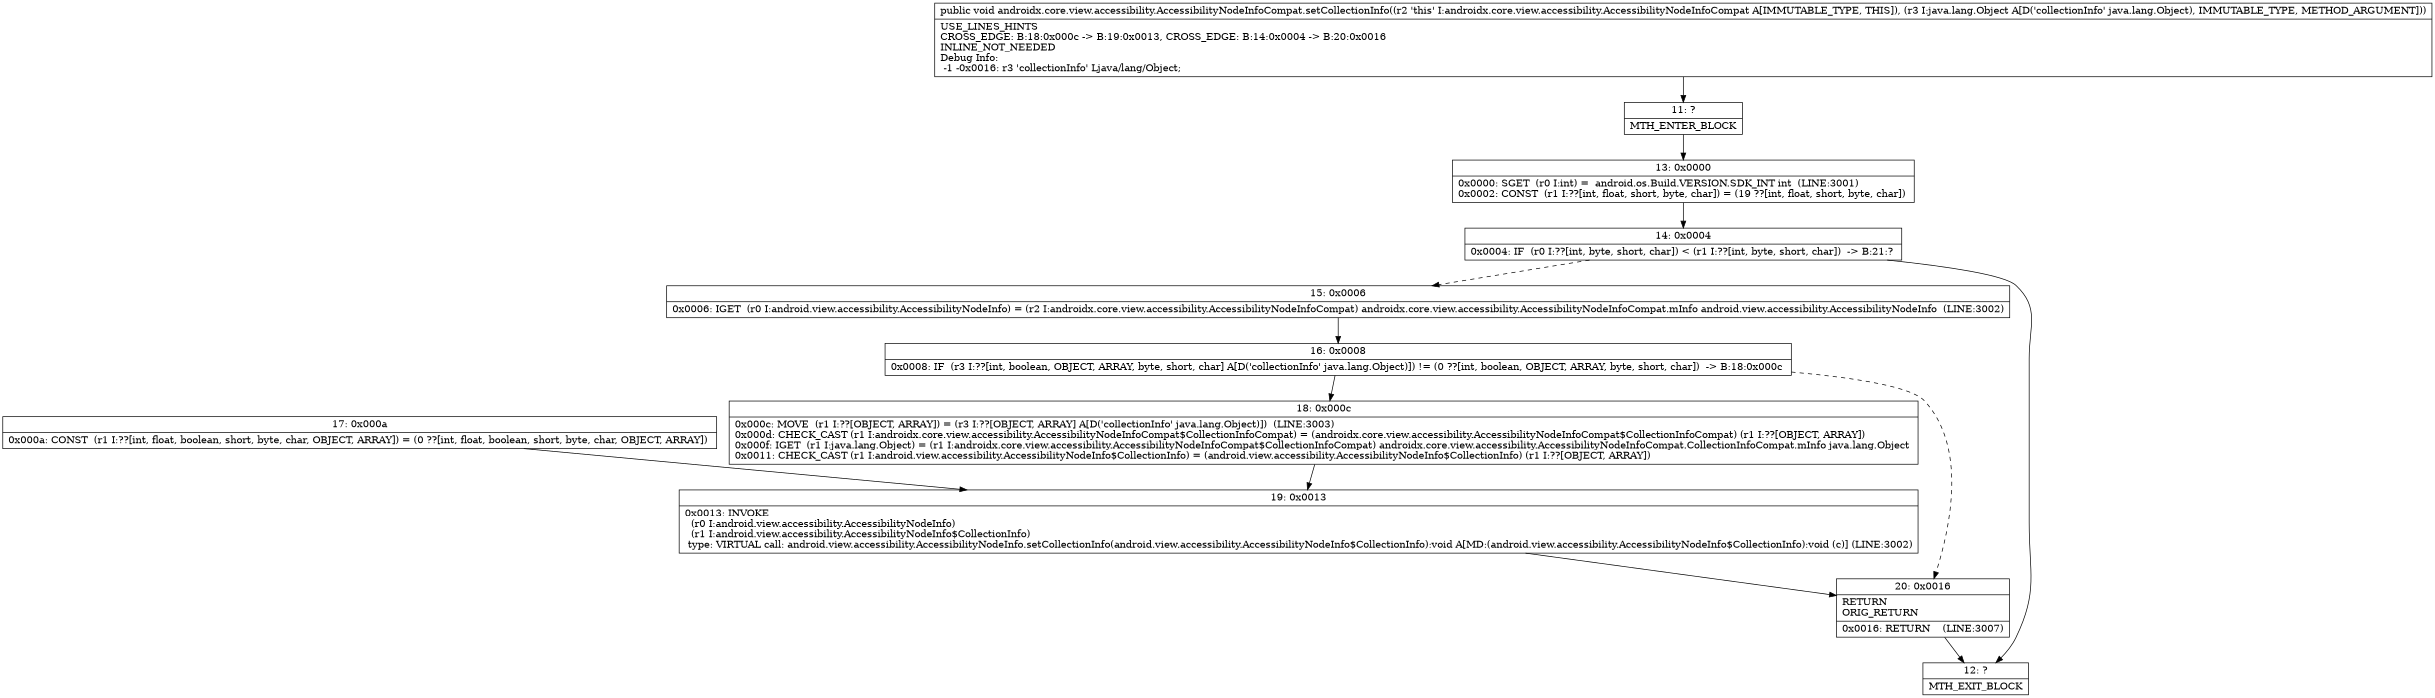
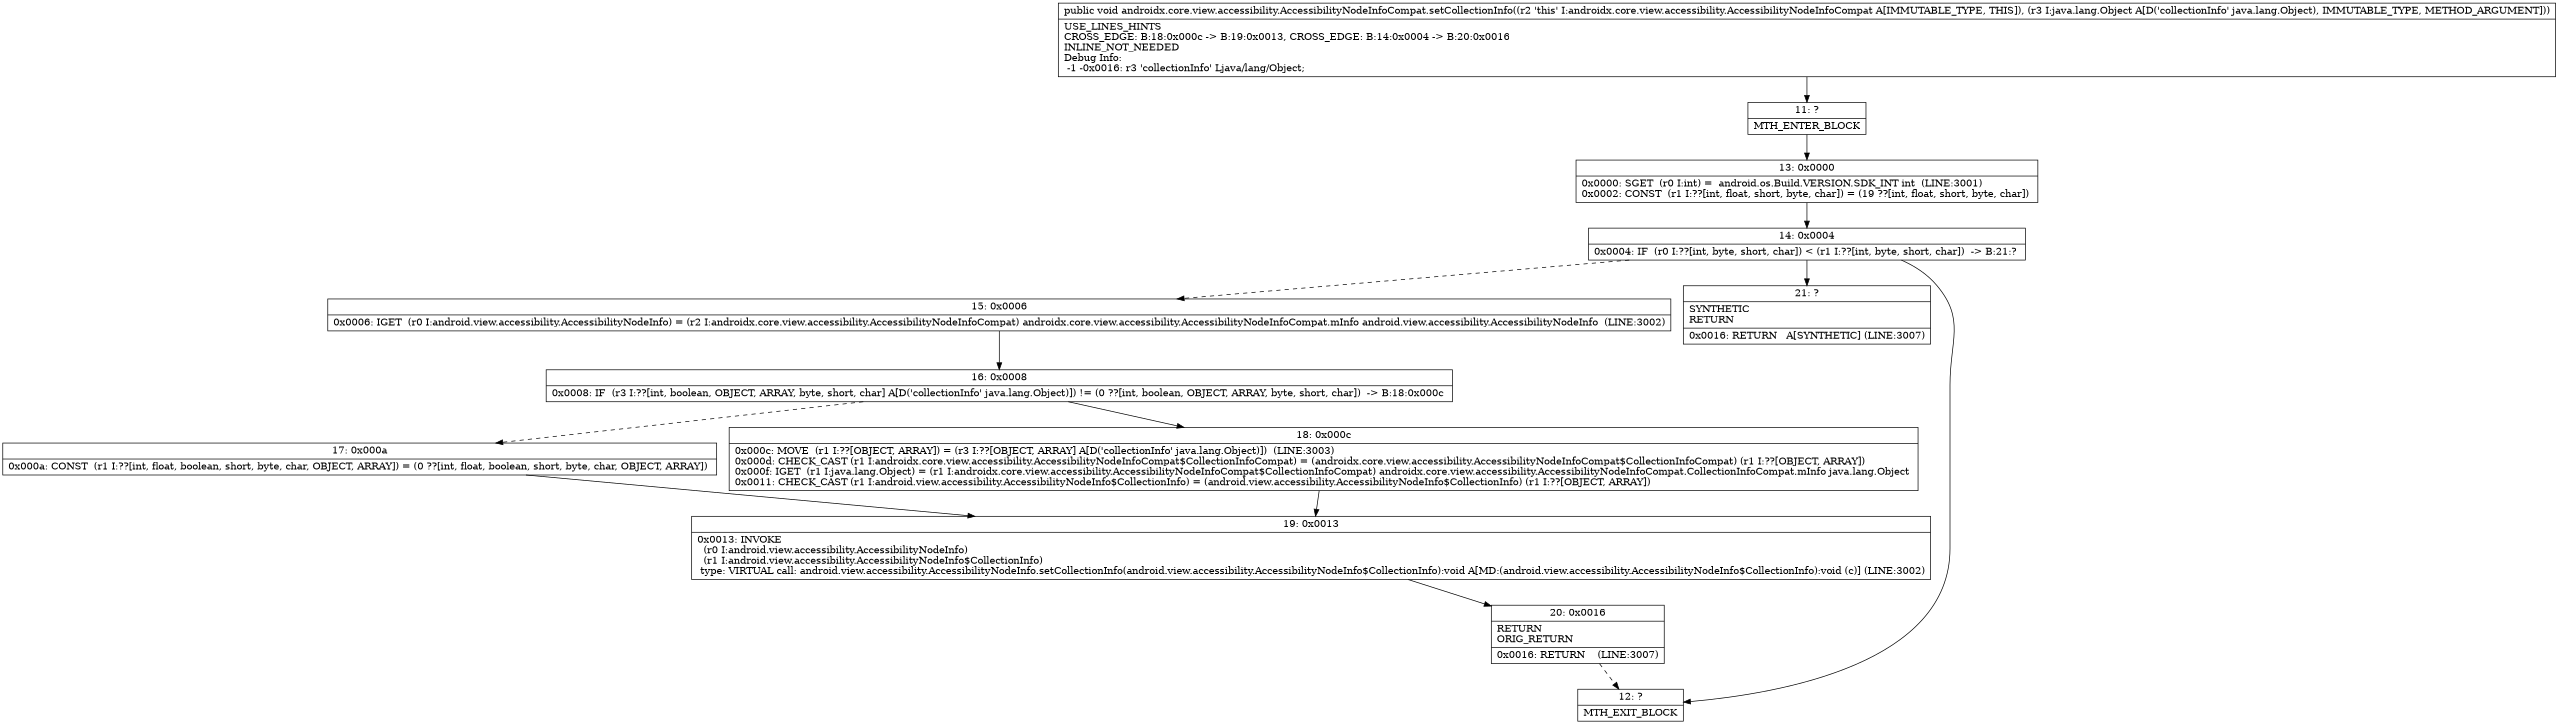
node "21: ?": added
edge "16: 0x0008" -> "20: 0x0016": now "16: 0x0008" -> "17: 0x000a"
edge "20: 0x0016" -> "12: ?": style solid -> dashed
